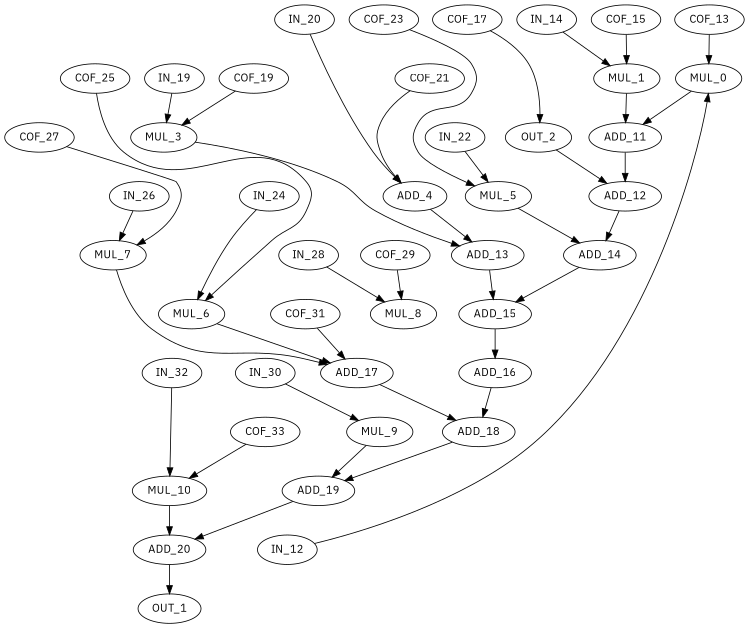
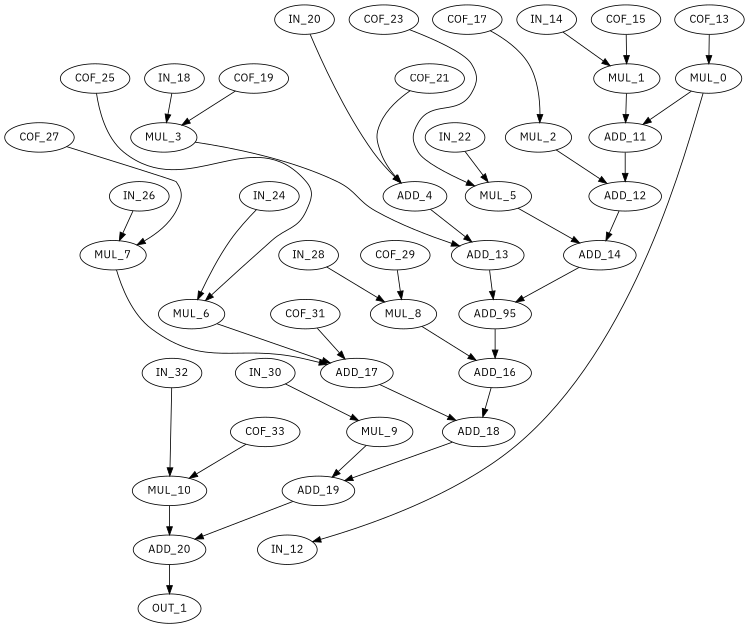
node "IN_19": label "IN_19" -> "IN_18"
node "OUT_2": label "OUT_2" -> "MUL_2"
node "ADD_15": label "ADD_15" -> "ADD_95"
edge "MUL_8" -> "ADD_16": added
edge "IN_12" -> "MUL_0": reversed
